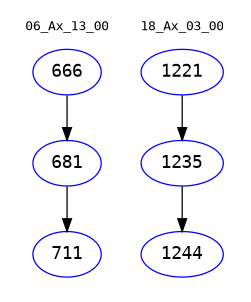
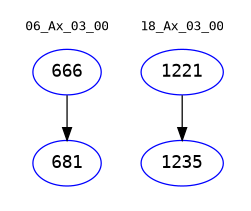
cluster "06_Ax_13_00": label "06_Ax_13_00" -> "06_Ax_03_00"
node "711": removed
node "1244": removed
